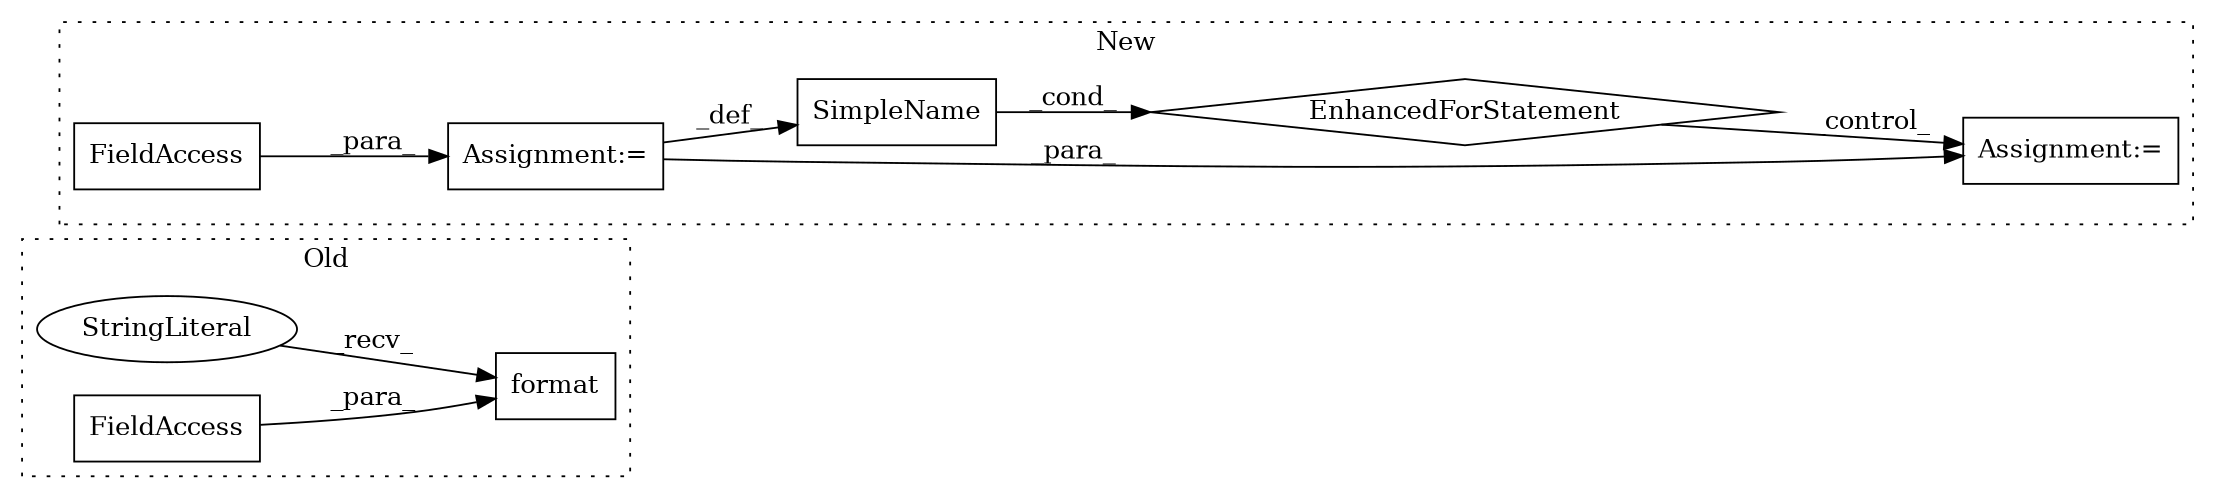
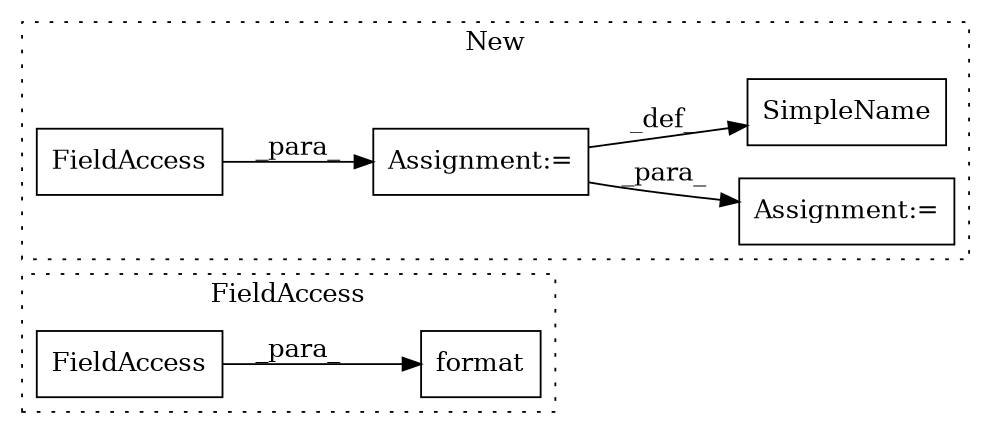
node "EnhancedForStatement": removed
cluster "Old": label "Old" -> "FieldAccess"
node "StringLiteral": removed
